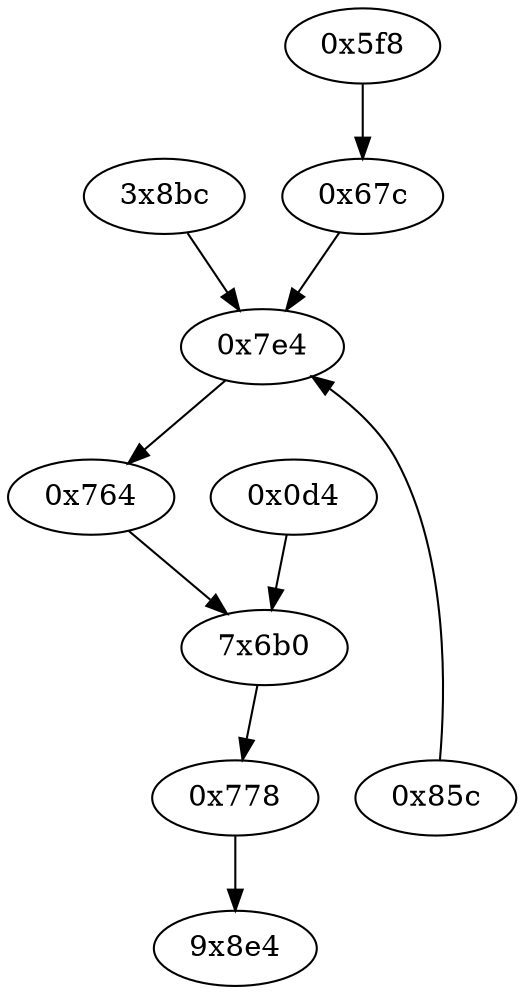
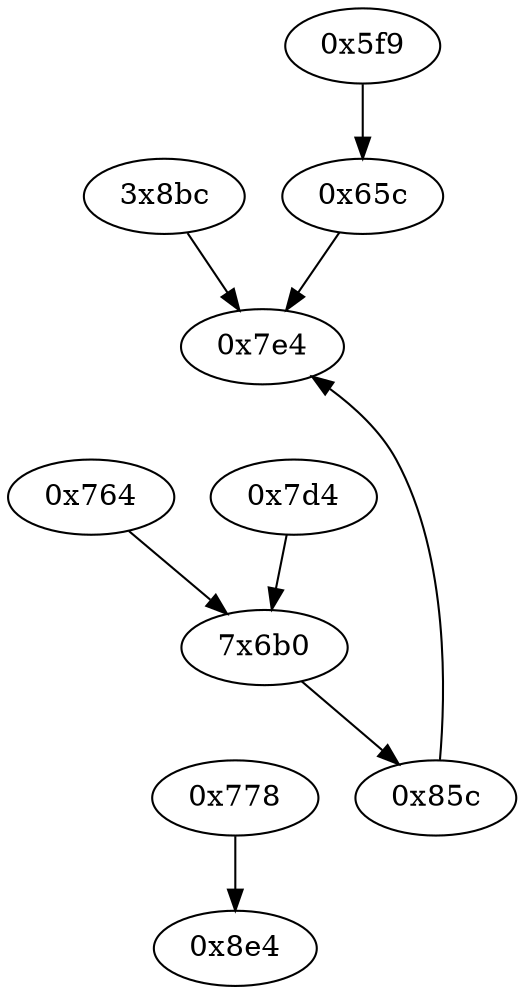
node "0x5f8": label "0x5f8" -> "0x5f9"
node "0x67c": label "0x67c" -> "0x65c"
edge "0x7e4" -> "0x764": removed
node "0x0d4": label "0x0d4" -> "0x7d4"
edge "7x6b0" -> "0x778": now "7x6b0" -> "0x85c"
node "9x8e4": label "9x8e4" -> "0x8e4"
